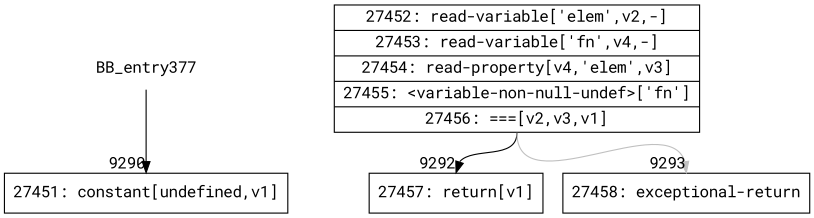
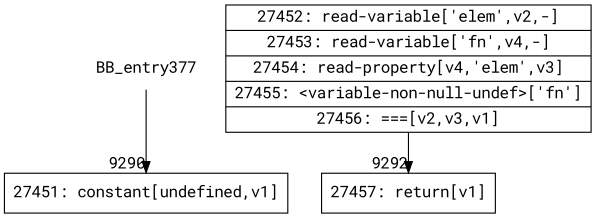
node "27458: exceptional-return": removed
